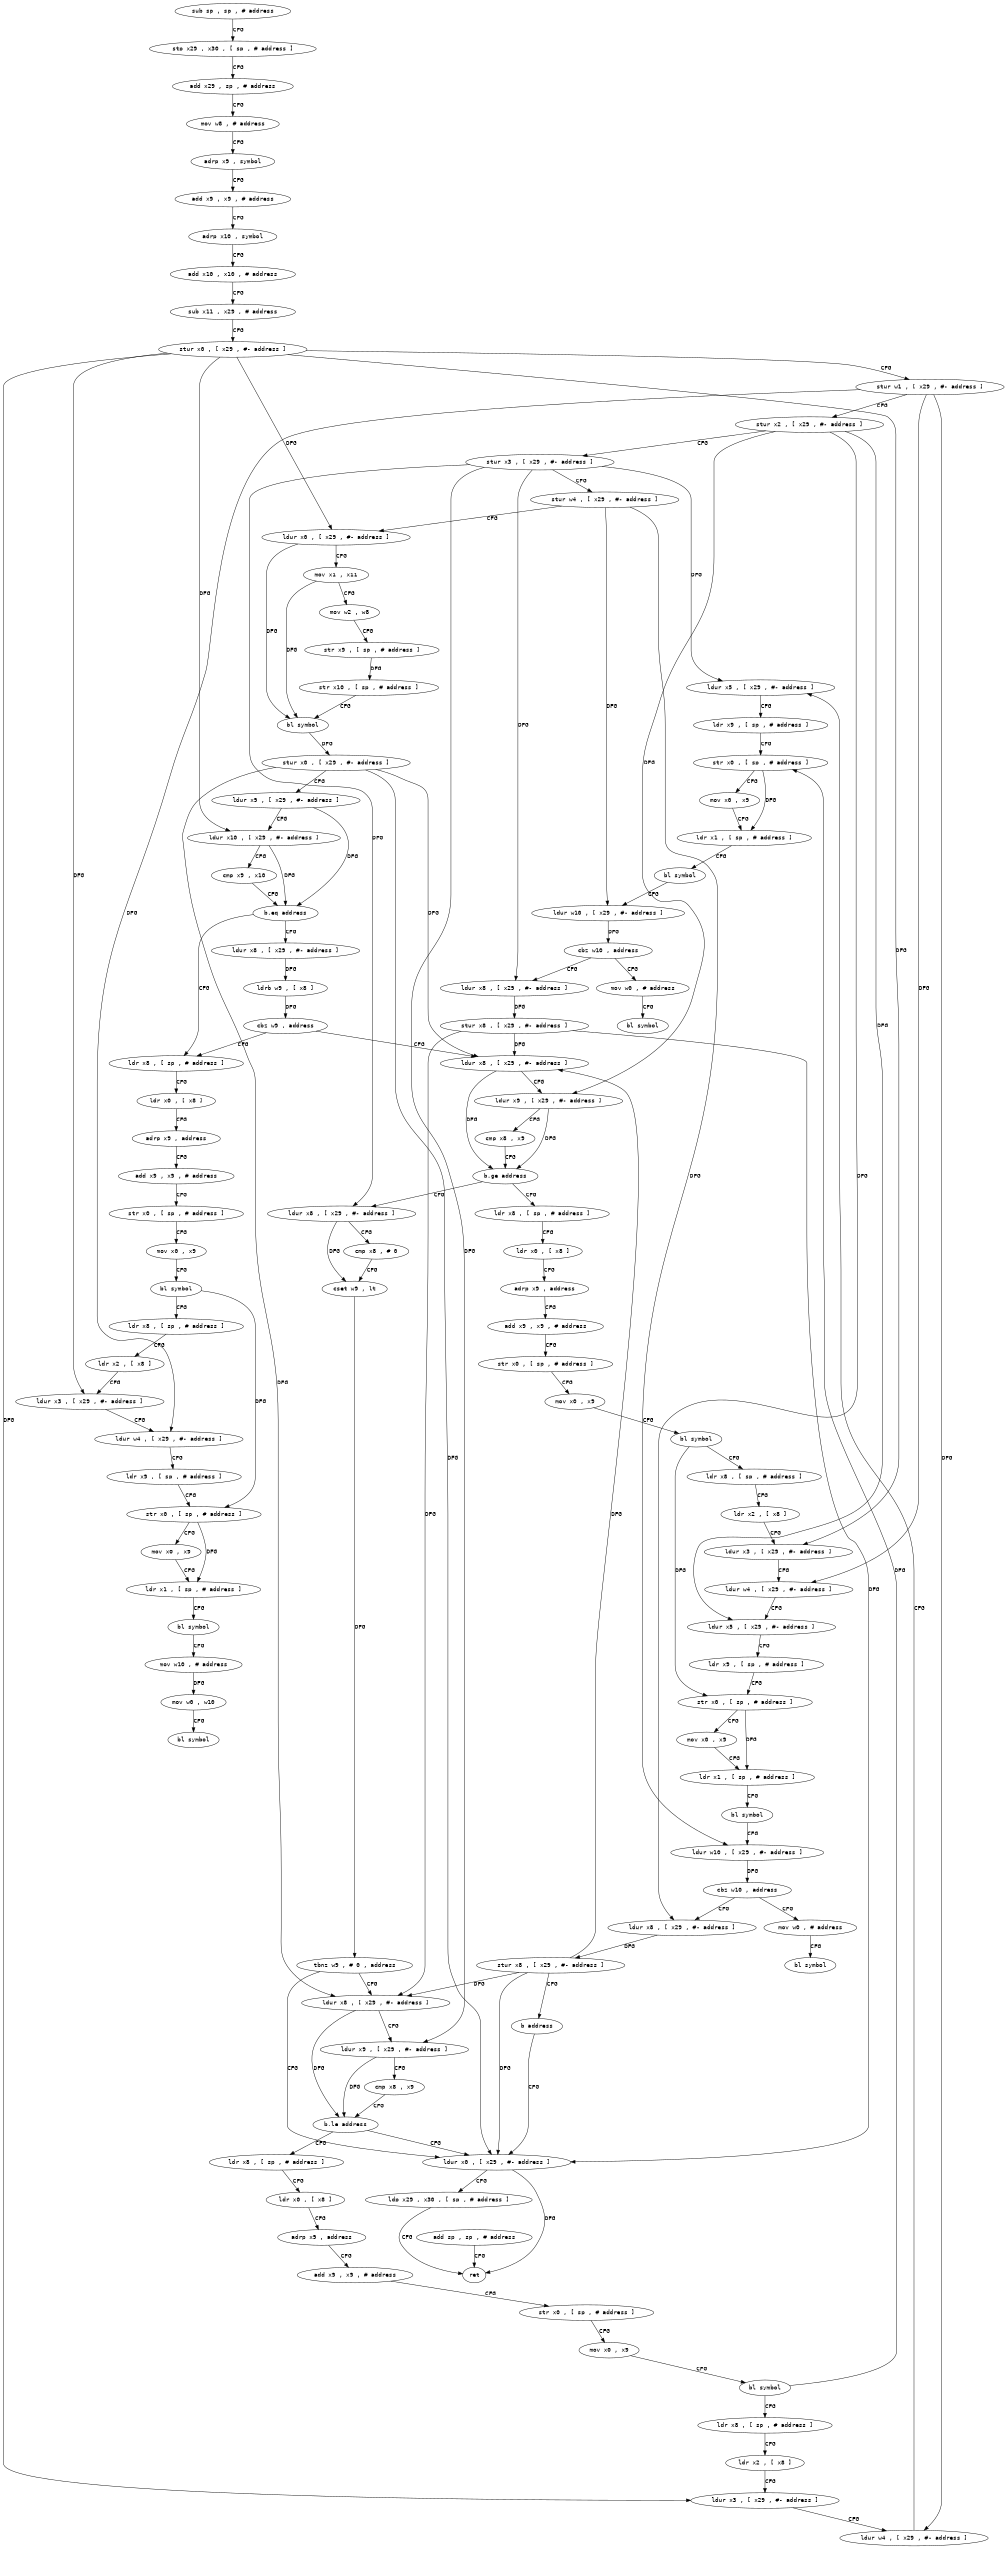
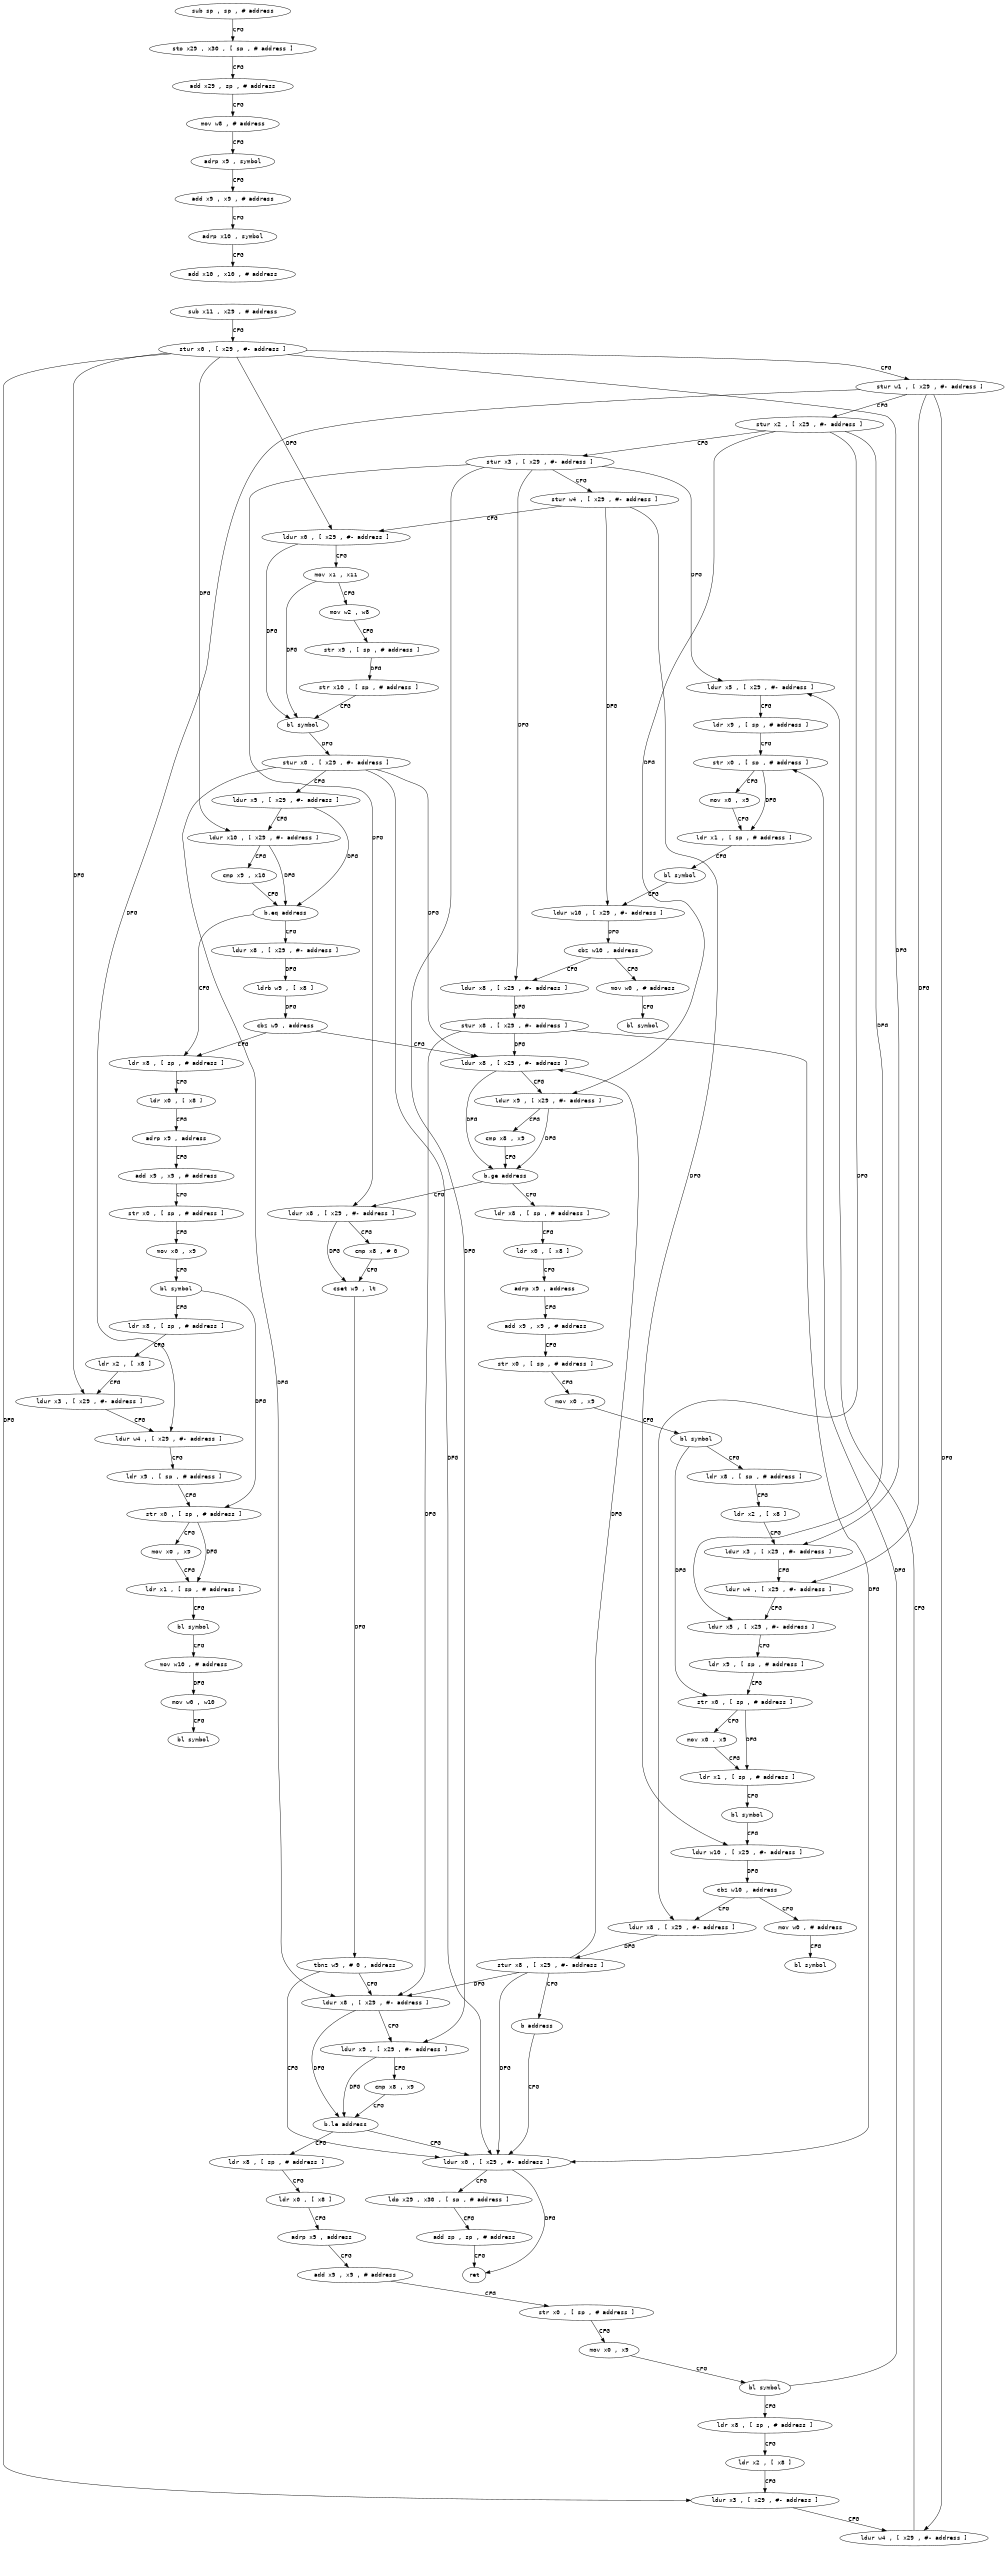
edge "add x10 , x10 , # address" -> "sub x11 , x29 , # address": removed, label "CFG"
edge "ldp x29 , x30 , [ sp , # address ]" -> "ret": now "ldp x29 , x30 , [ sp , # address ]" -> "add sp , sp , # address"
